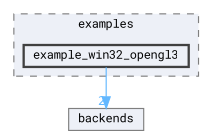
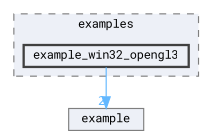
node "backends": label "backends" -> "example"
